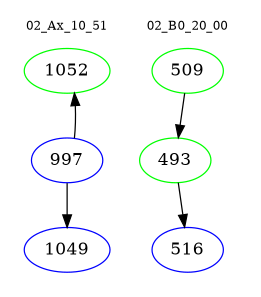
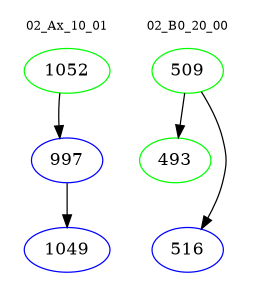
cluster "02_Ax_10_51": label "02_Ax_10_51" -> "02_Ax_10_01"
edge "997" -> "1052": reversed
edge "493" -> "516": now "509" -> "516"
